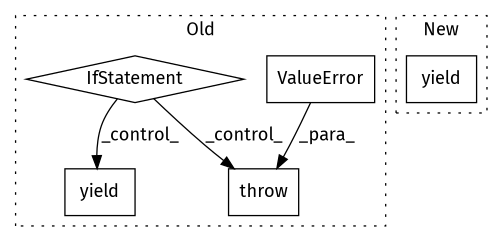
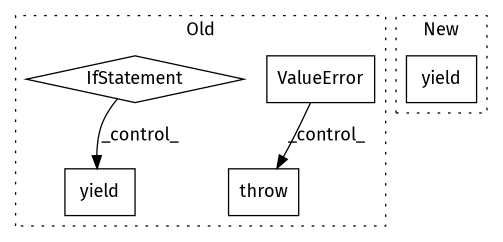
edge "IfStatement" -> "throw": removed, label "_control_"
edge "ValueError" -> "throw": label "_para_" -> "_control_"
